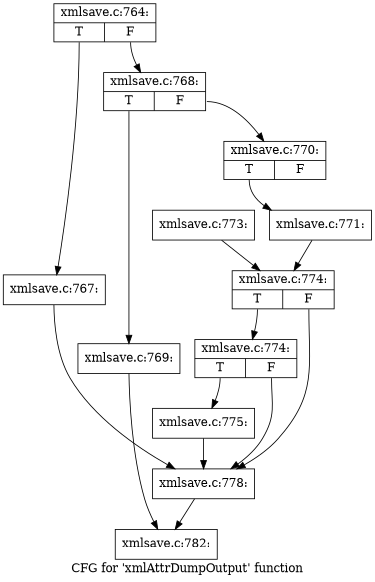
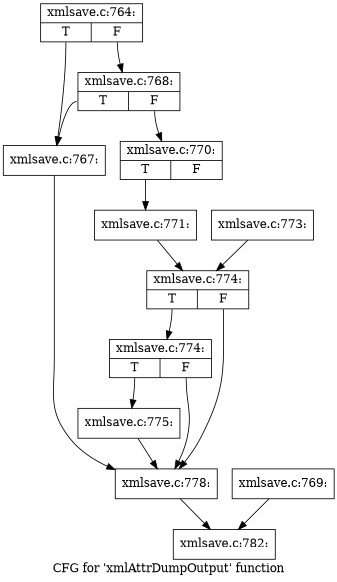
edge "xmlsave.c:768:" -> "xmlsave.c:769:": now "xmlsave.c:768:" -> "xmlsave.c:767:"
